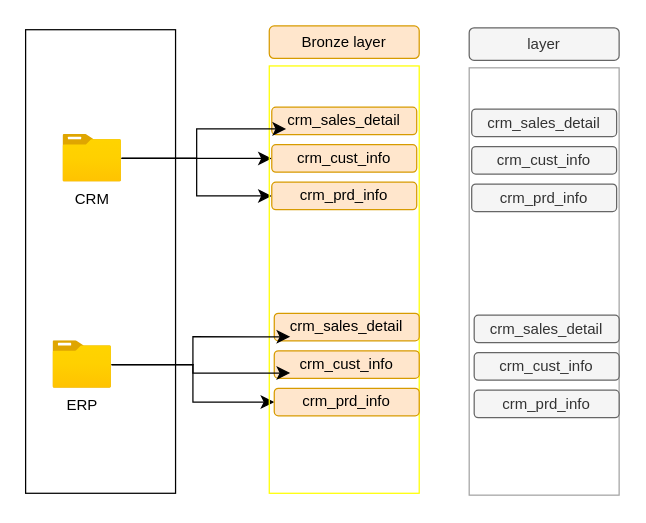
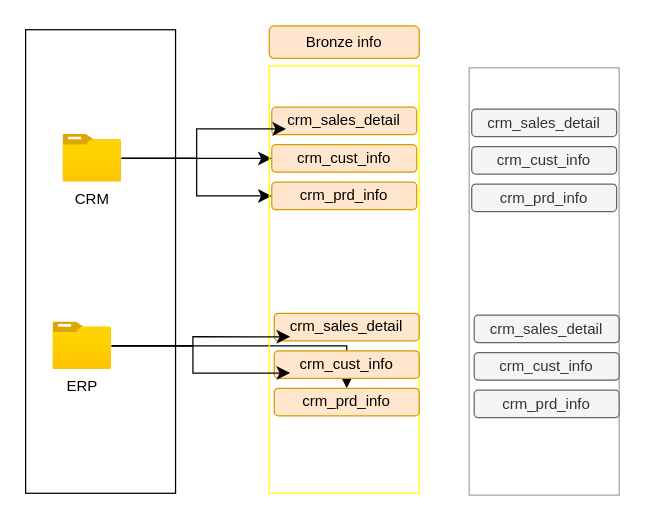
node "Bronze layer": label "Bronze layer" -> "Bronze info"
node "layer": removed
node "ERP": moved (82, 364) -> (82, 346)
